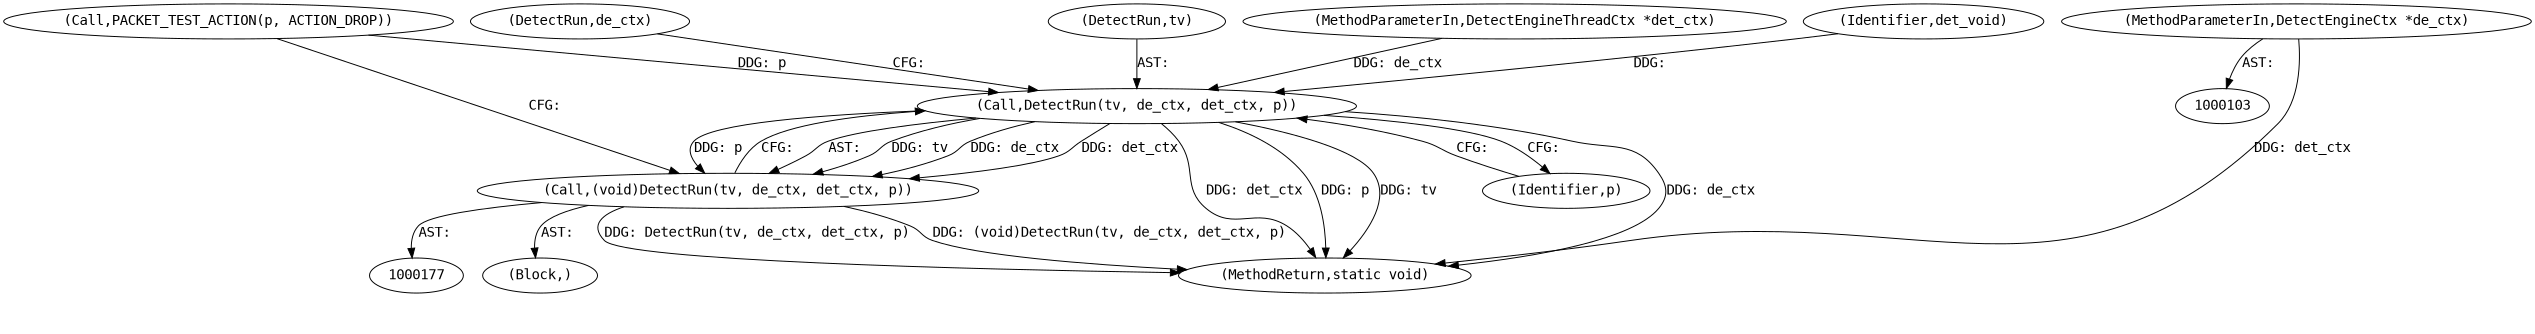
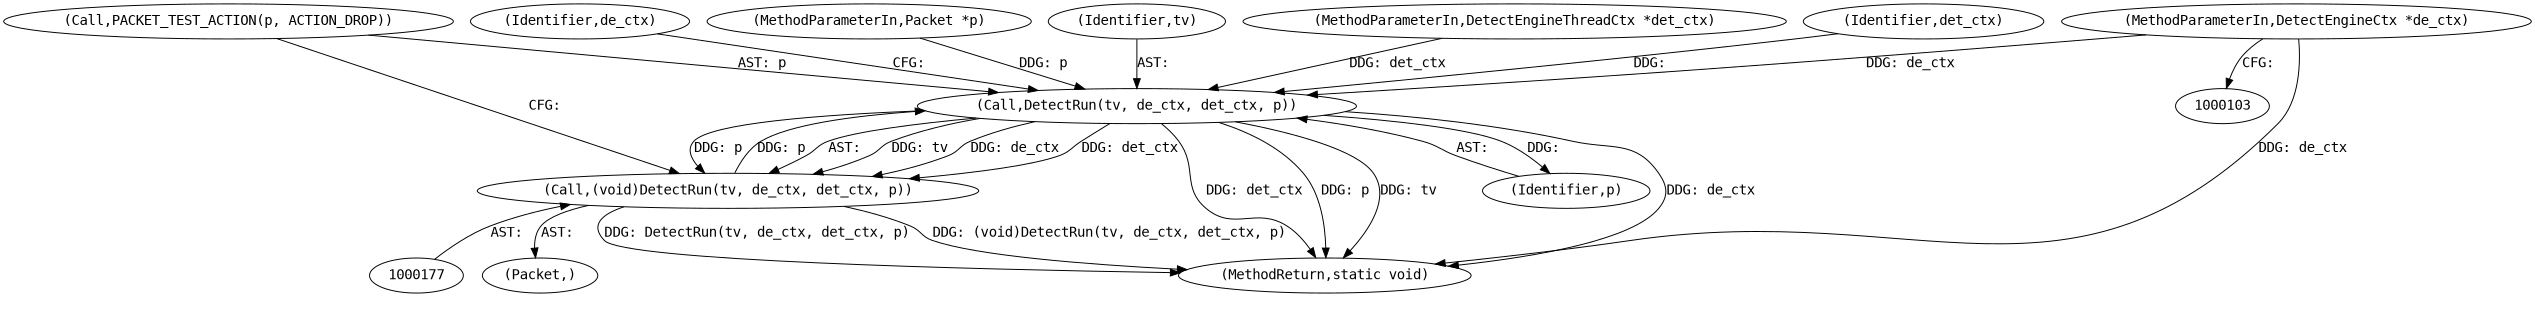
node "(DetectRun,de_ctx)": label "(DetectRun,de_ctx)" -> "(Identifier,de_ctx)"
node "(MethodParameterIn,Packet *p)": added
node "(DetectRun,tv)": label "(DetectRun,tv)" -> "(Identifier,tv)"
node "(Identifier,det_void)": label "(Identifier,det_void)" -> "(Identifier,det_ctx)"
edge "(Call,PACKET_TEST_ACTION(p, ACTION_DROP))" -> "(Call,DetectRun(tv, de_ctx, det_ctx, p))": label "DDG: p" -> "AST: p"
edge "(MethodParameterIn,DetectEngineThreadCtx *det_ctx)" -> "(Call,DetectRun(tv, de_ctx, det_ctx, p))": label "DDG: de_ctx" -> "DDG: det_ctx"
edge "(MethodParameterIn,DetectEngineCtx *de_ctx)" -> "1000103": label "AST: " -> "CFG: "
edge "(MethodParameterIn,DetectEngineCtx *de_ctx)" -> "(Call,DetectRun(tv, de_ctx, det_ctx, p))": added, label "DDG: de_ctx"
edge "(Call,(void)DetectRun(tv, de_ctx, det_ctx, p))" -> "(Call,DetectRun(tv, de_ctx, det_ctx, p))": label "CFG: " -> "DDG: p"
edge "(Identifier,p)" -> "(Call,DetectRun(tv, de_ctx, det_ctx, p))": label "CFG: " -> "AST: "
edge "(Call,DetectRun(tv, de_ctx, det_ctx, p))" -> "(Identifier,p)": label "CFG: " -> "DDG: "
edge "(MethodParameterIn,DetectEngineCtx *de_ctx)" -> "(MethodReturn,static void)": label "DDG: det_ctx" -> "DDG: de_ctx"
edge "(Call,(void)DetectRun(tv, de_ctx, det_ctx, p))" -> "1000177": reversed
node "(Block,)": label "(Block,)" -> "(Packet,)"
